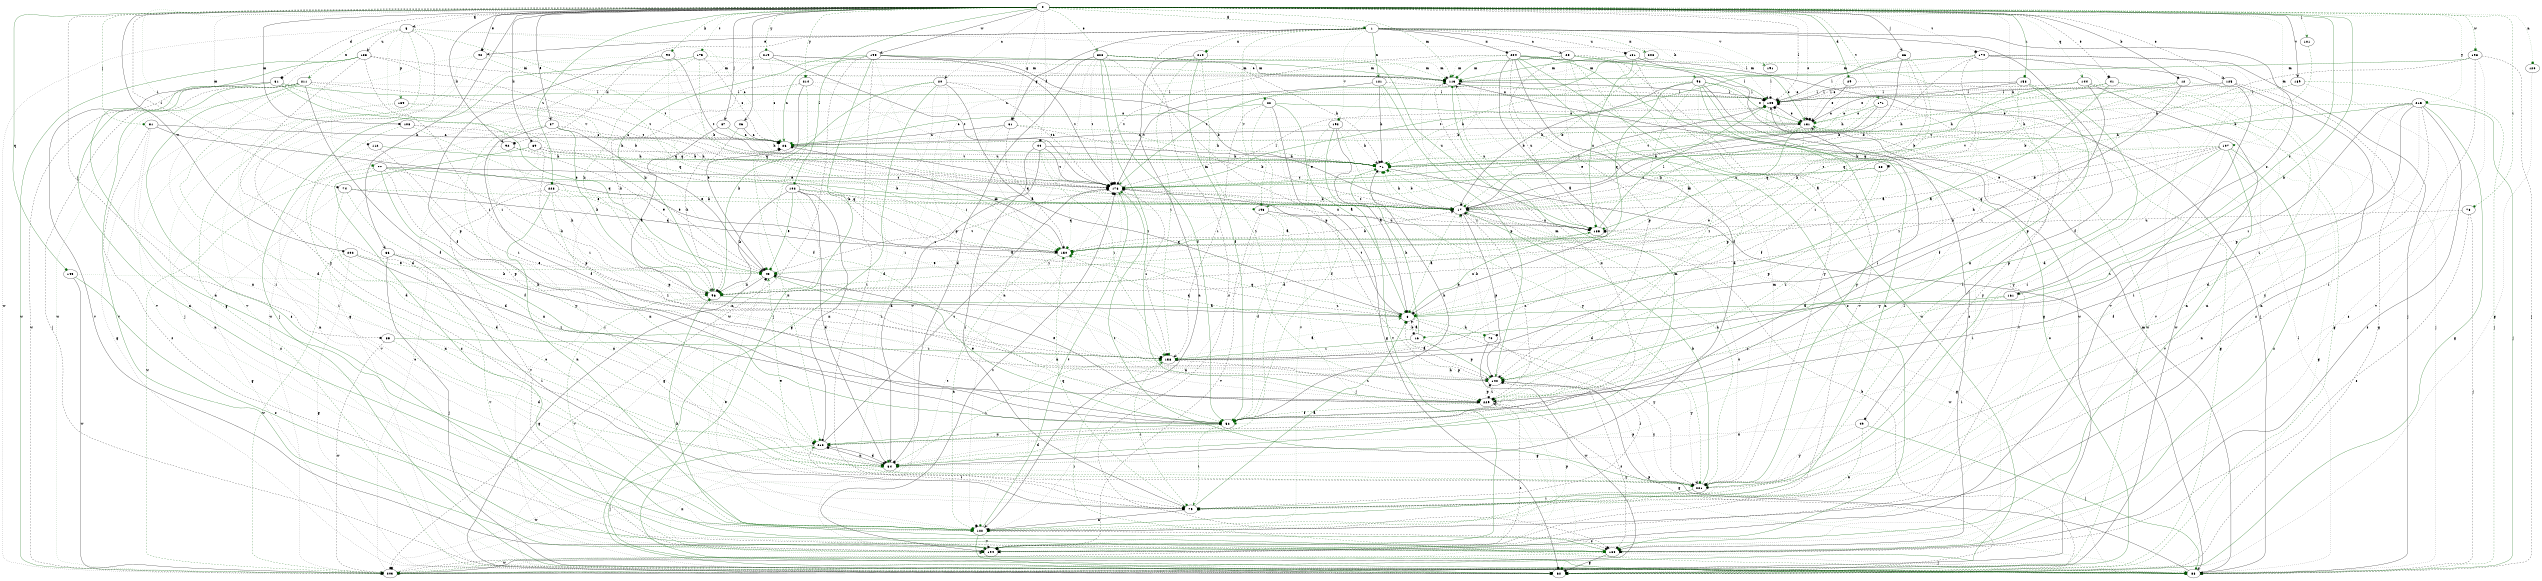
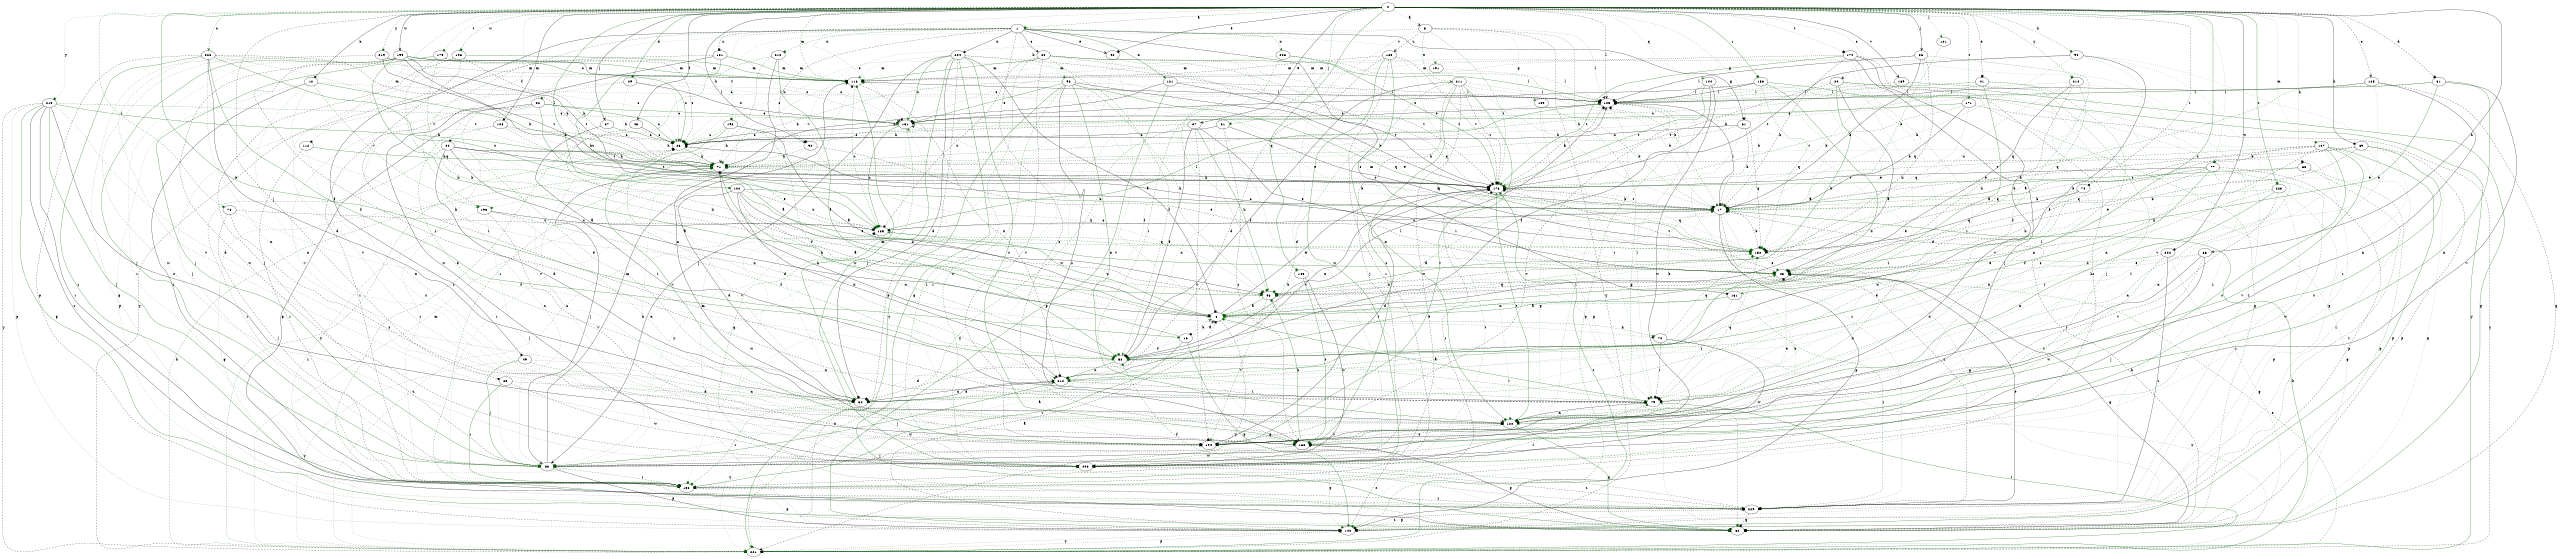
node "120": removed
edge "37" -> "194": added, label "v"
edge "16" -> "52": added, label "f"
